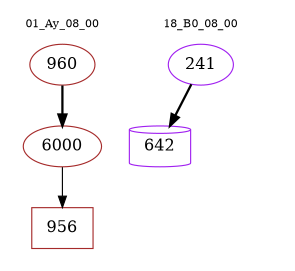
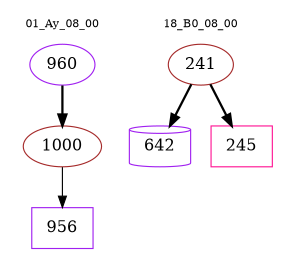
node "960": color brown -> purple
node "241": color purple -> brown
node "6000": label "6000" -> "1000"
node "245": added
node "956": color brown -> purple
